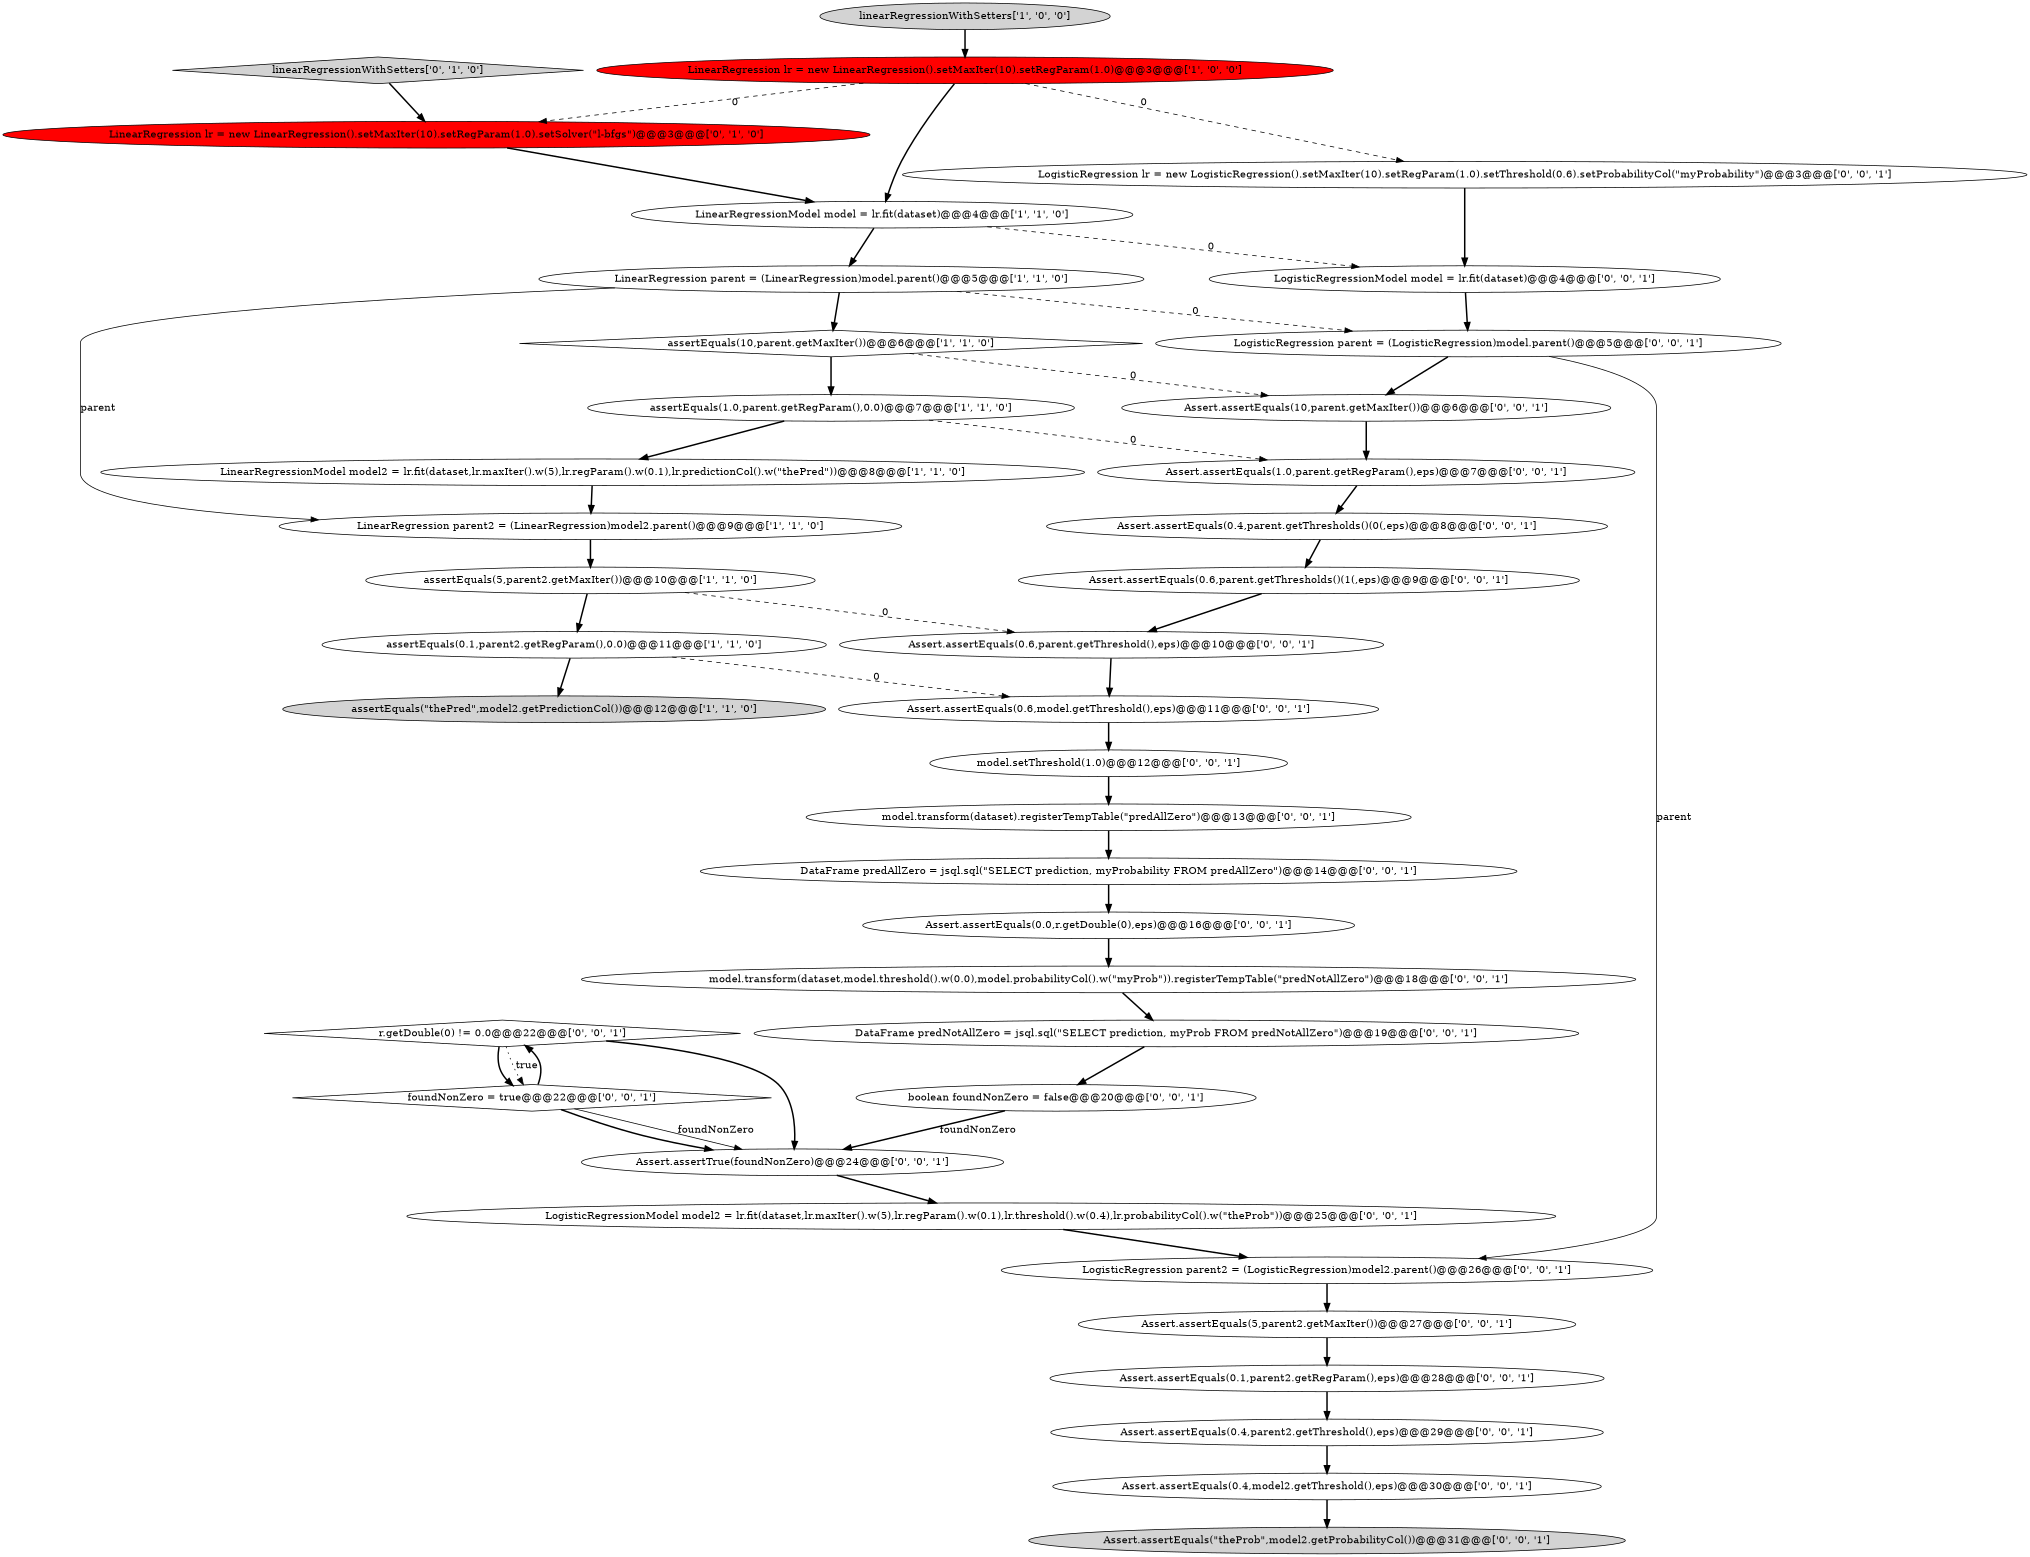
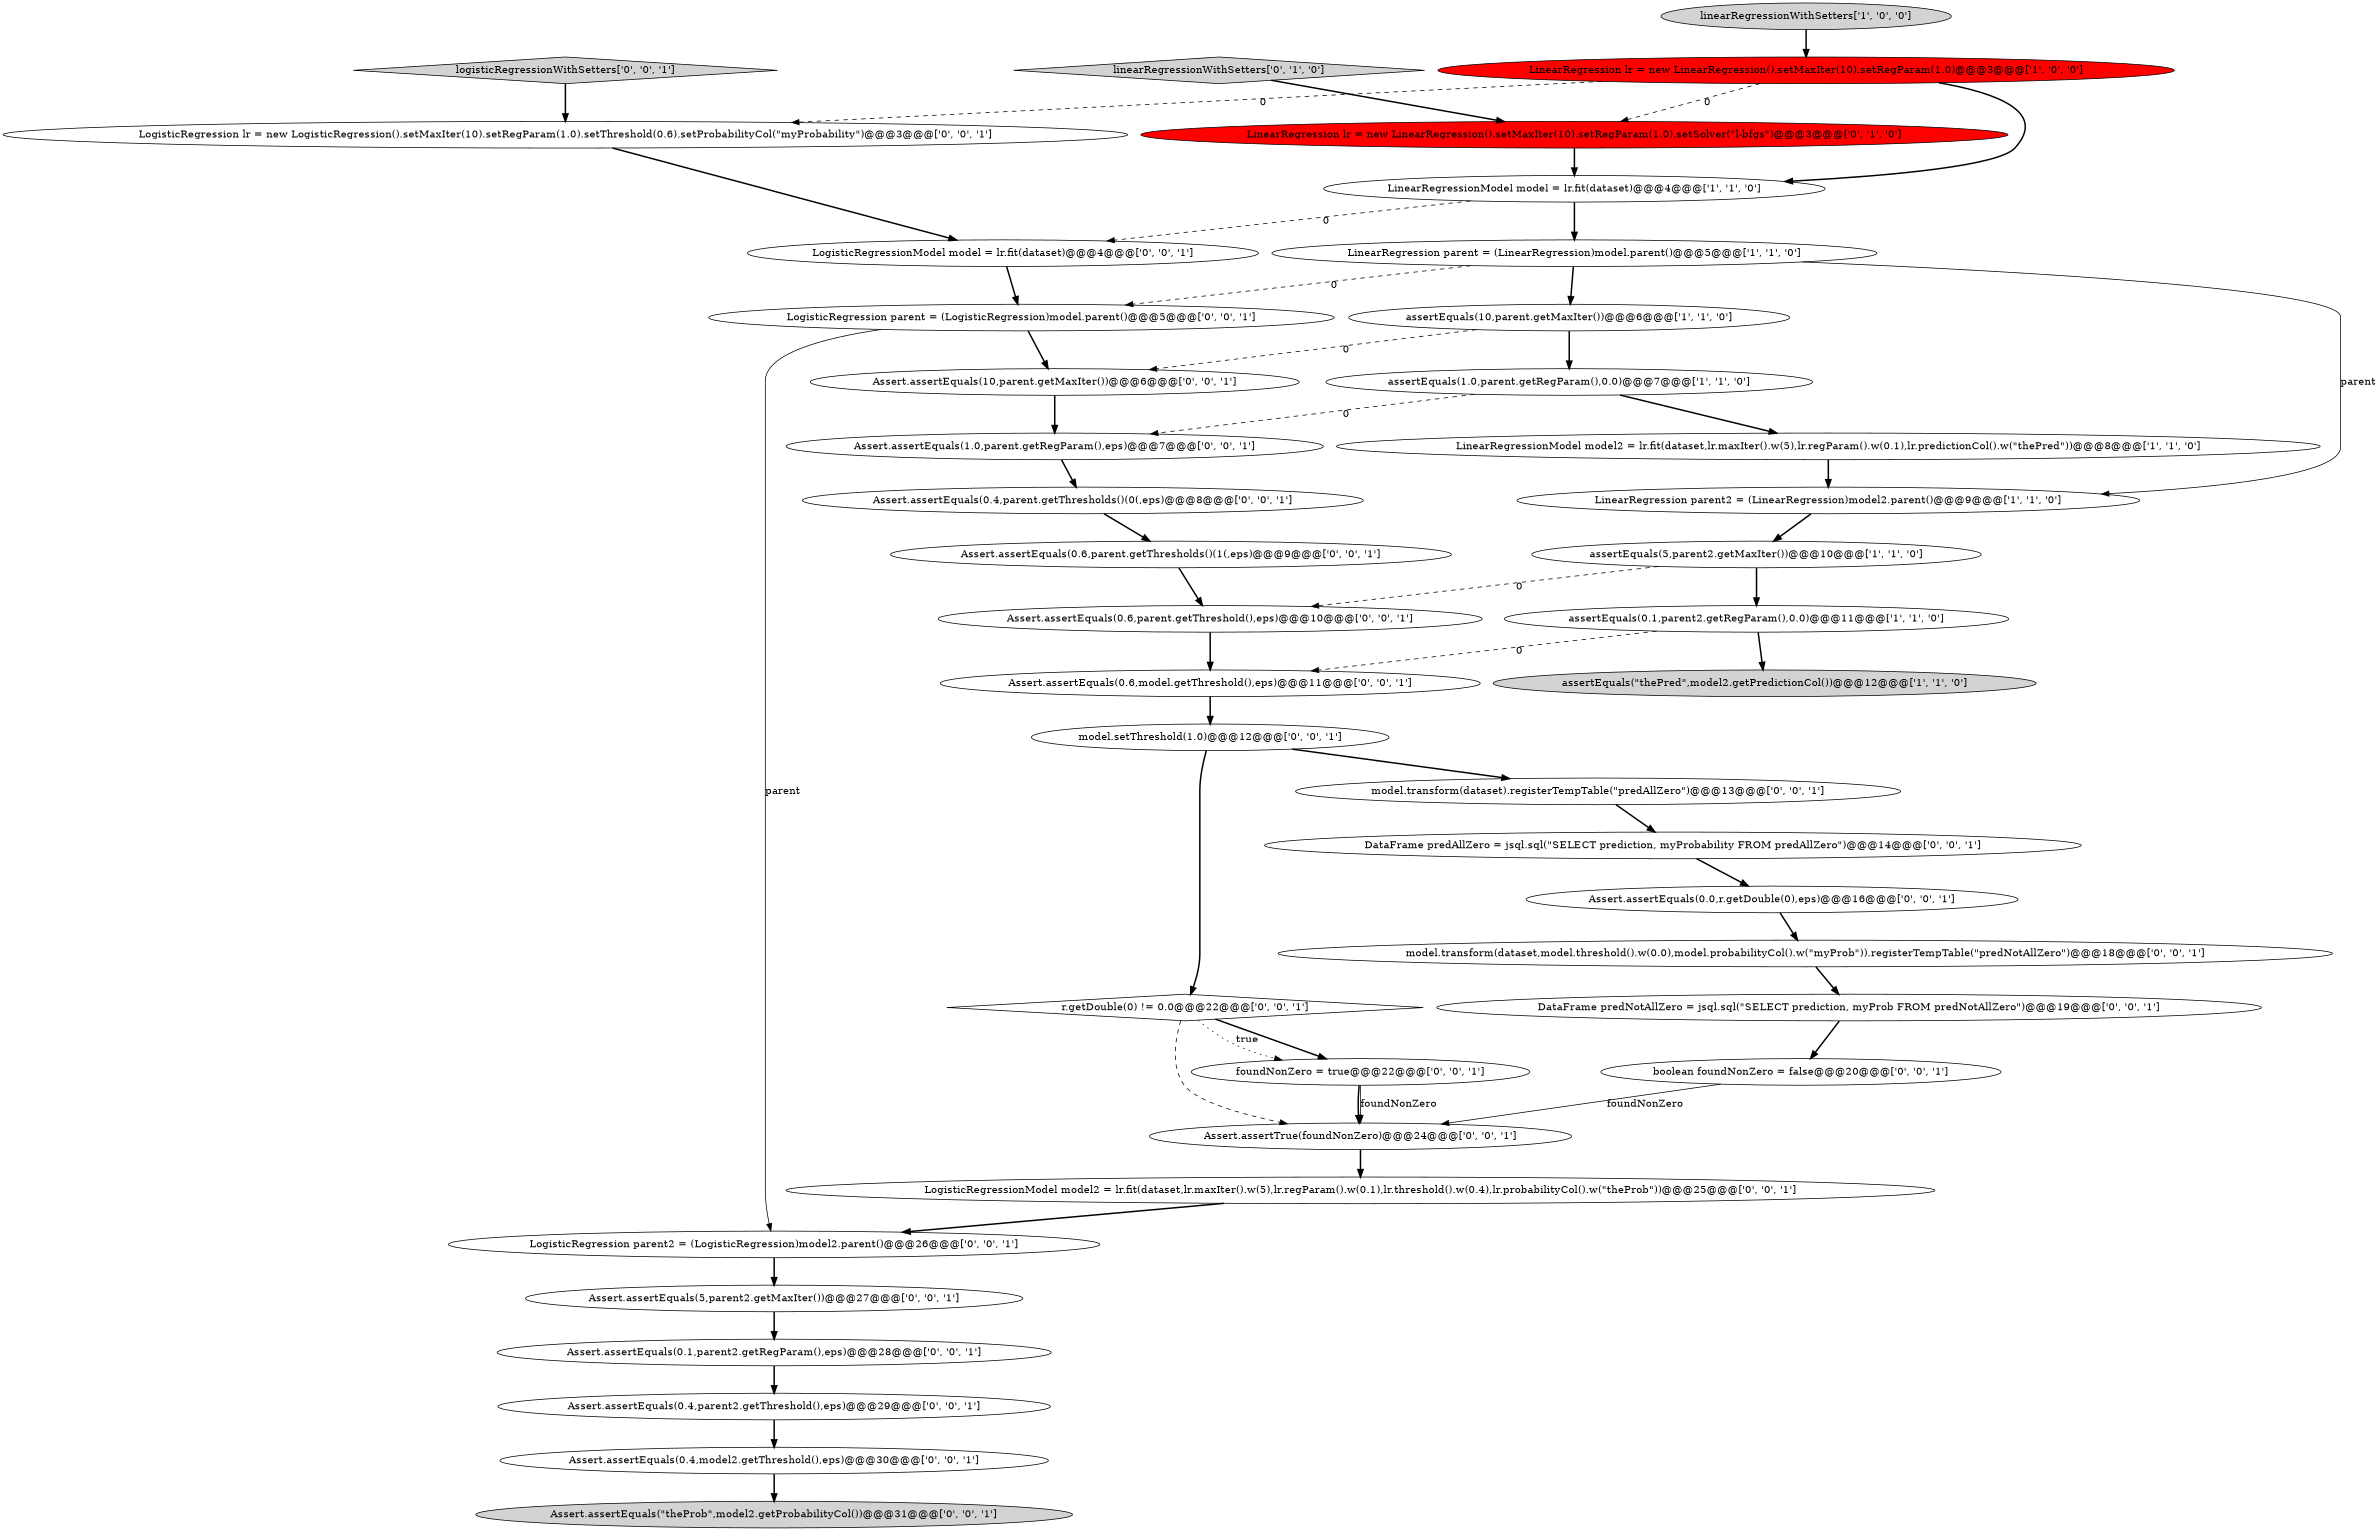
node "logisticRegressionWithSetters['0', '0', '1']": added
node "assertEquals(10,parent.getMaxIter())@@@6@@@['1', '1', '0']": shape diamond -> ellipse
edge "r.getDouble(0) != 0.0@@@22@@@['0', '0', '1']" -> "Assert.assertTrue(foundNonZero)@@@24@@@['0', '0', '1']": style bold -> dashed
edge "foundNonZero = true@@@22@@@['0', '0', '1']" -> "r.getDouble(0) != 0.0@@@22@@@['0', '0', '1']": now "model.setThreshold(1.0)@@@12@@@['0', '0', '1']" -> "r.getDouble(0) != 0.0@@@22@@@['0', '0', '1']"
node "foundNonZero = true@@@22@@@['0', '0', '1']": shape diamond -> ellipse
edge "boolean foundNonZero = false@@@20@@@['0', '0', '1']" -> "Assert.assertTrue(foundNonZero)@@@24@@@['0', '0', '1']": style bold -> solid
